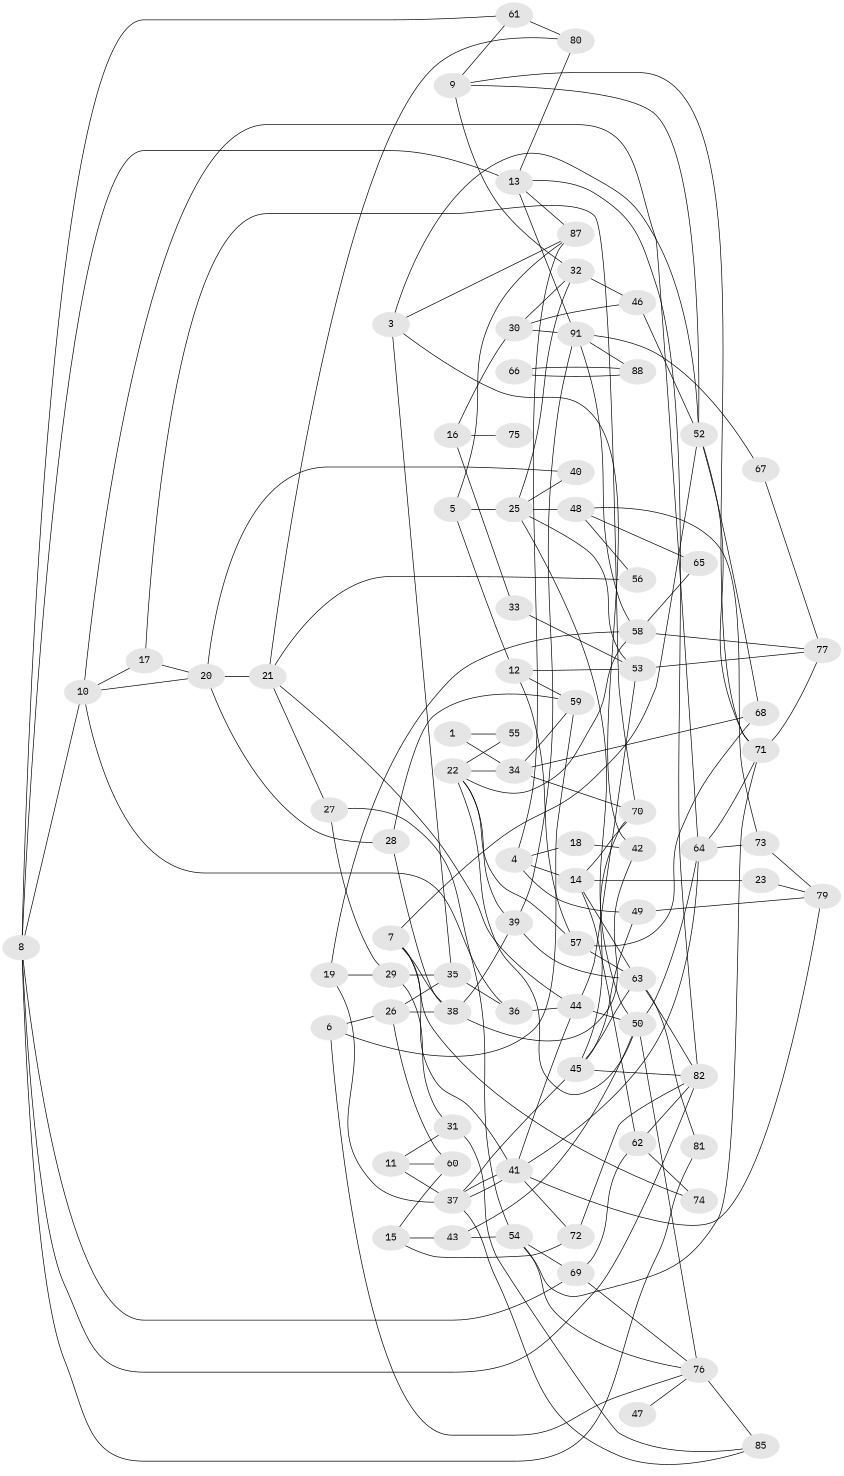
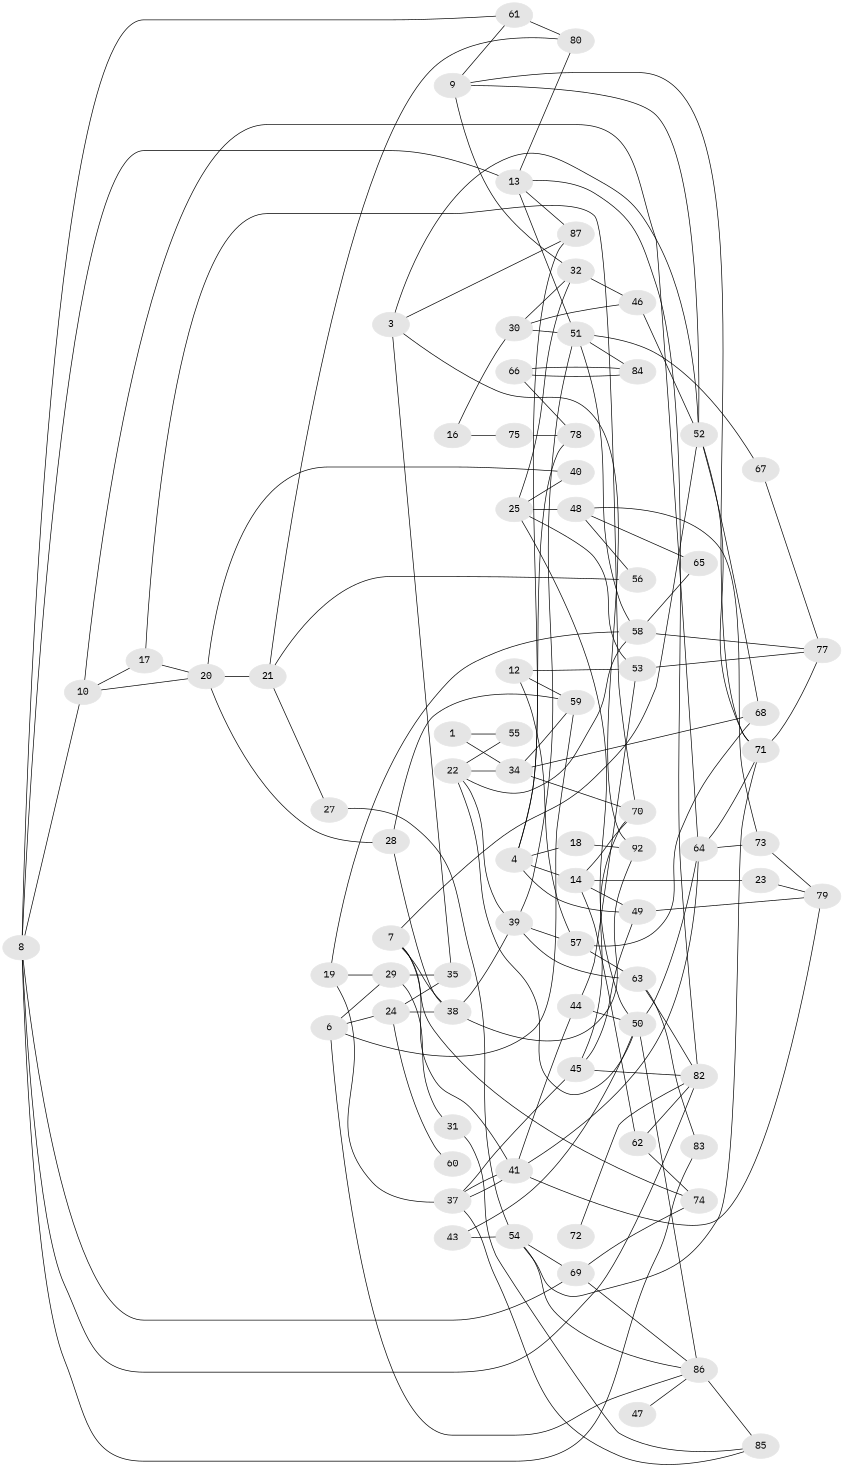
node "91": label "91" -> "51"
node "88": label "88" -> "84"
node "78": added
node "5": removed
node "33": removed
edge "21" -- "44": removed
node "42": label "42" -> "92"
edge "22" -- "57": now "39" -- "57"
edge "27" -- "29": now "6" -- "29"
edge "14" -- "63": now "14" -- "49"
node "26": label "26" -> "24"
node "36": removed
edge "63" -- "45": removed
node "81": label "81" -> "83"
node "11": removed
edge "41" -- "72": removed
edge "62" -- "69": now "74" -- "69"
node "15": removed
node "76": label "76" -> "86"
